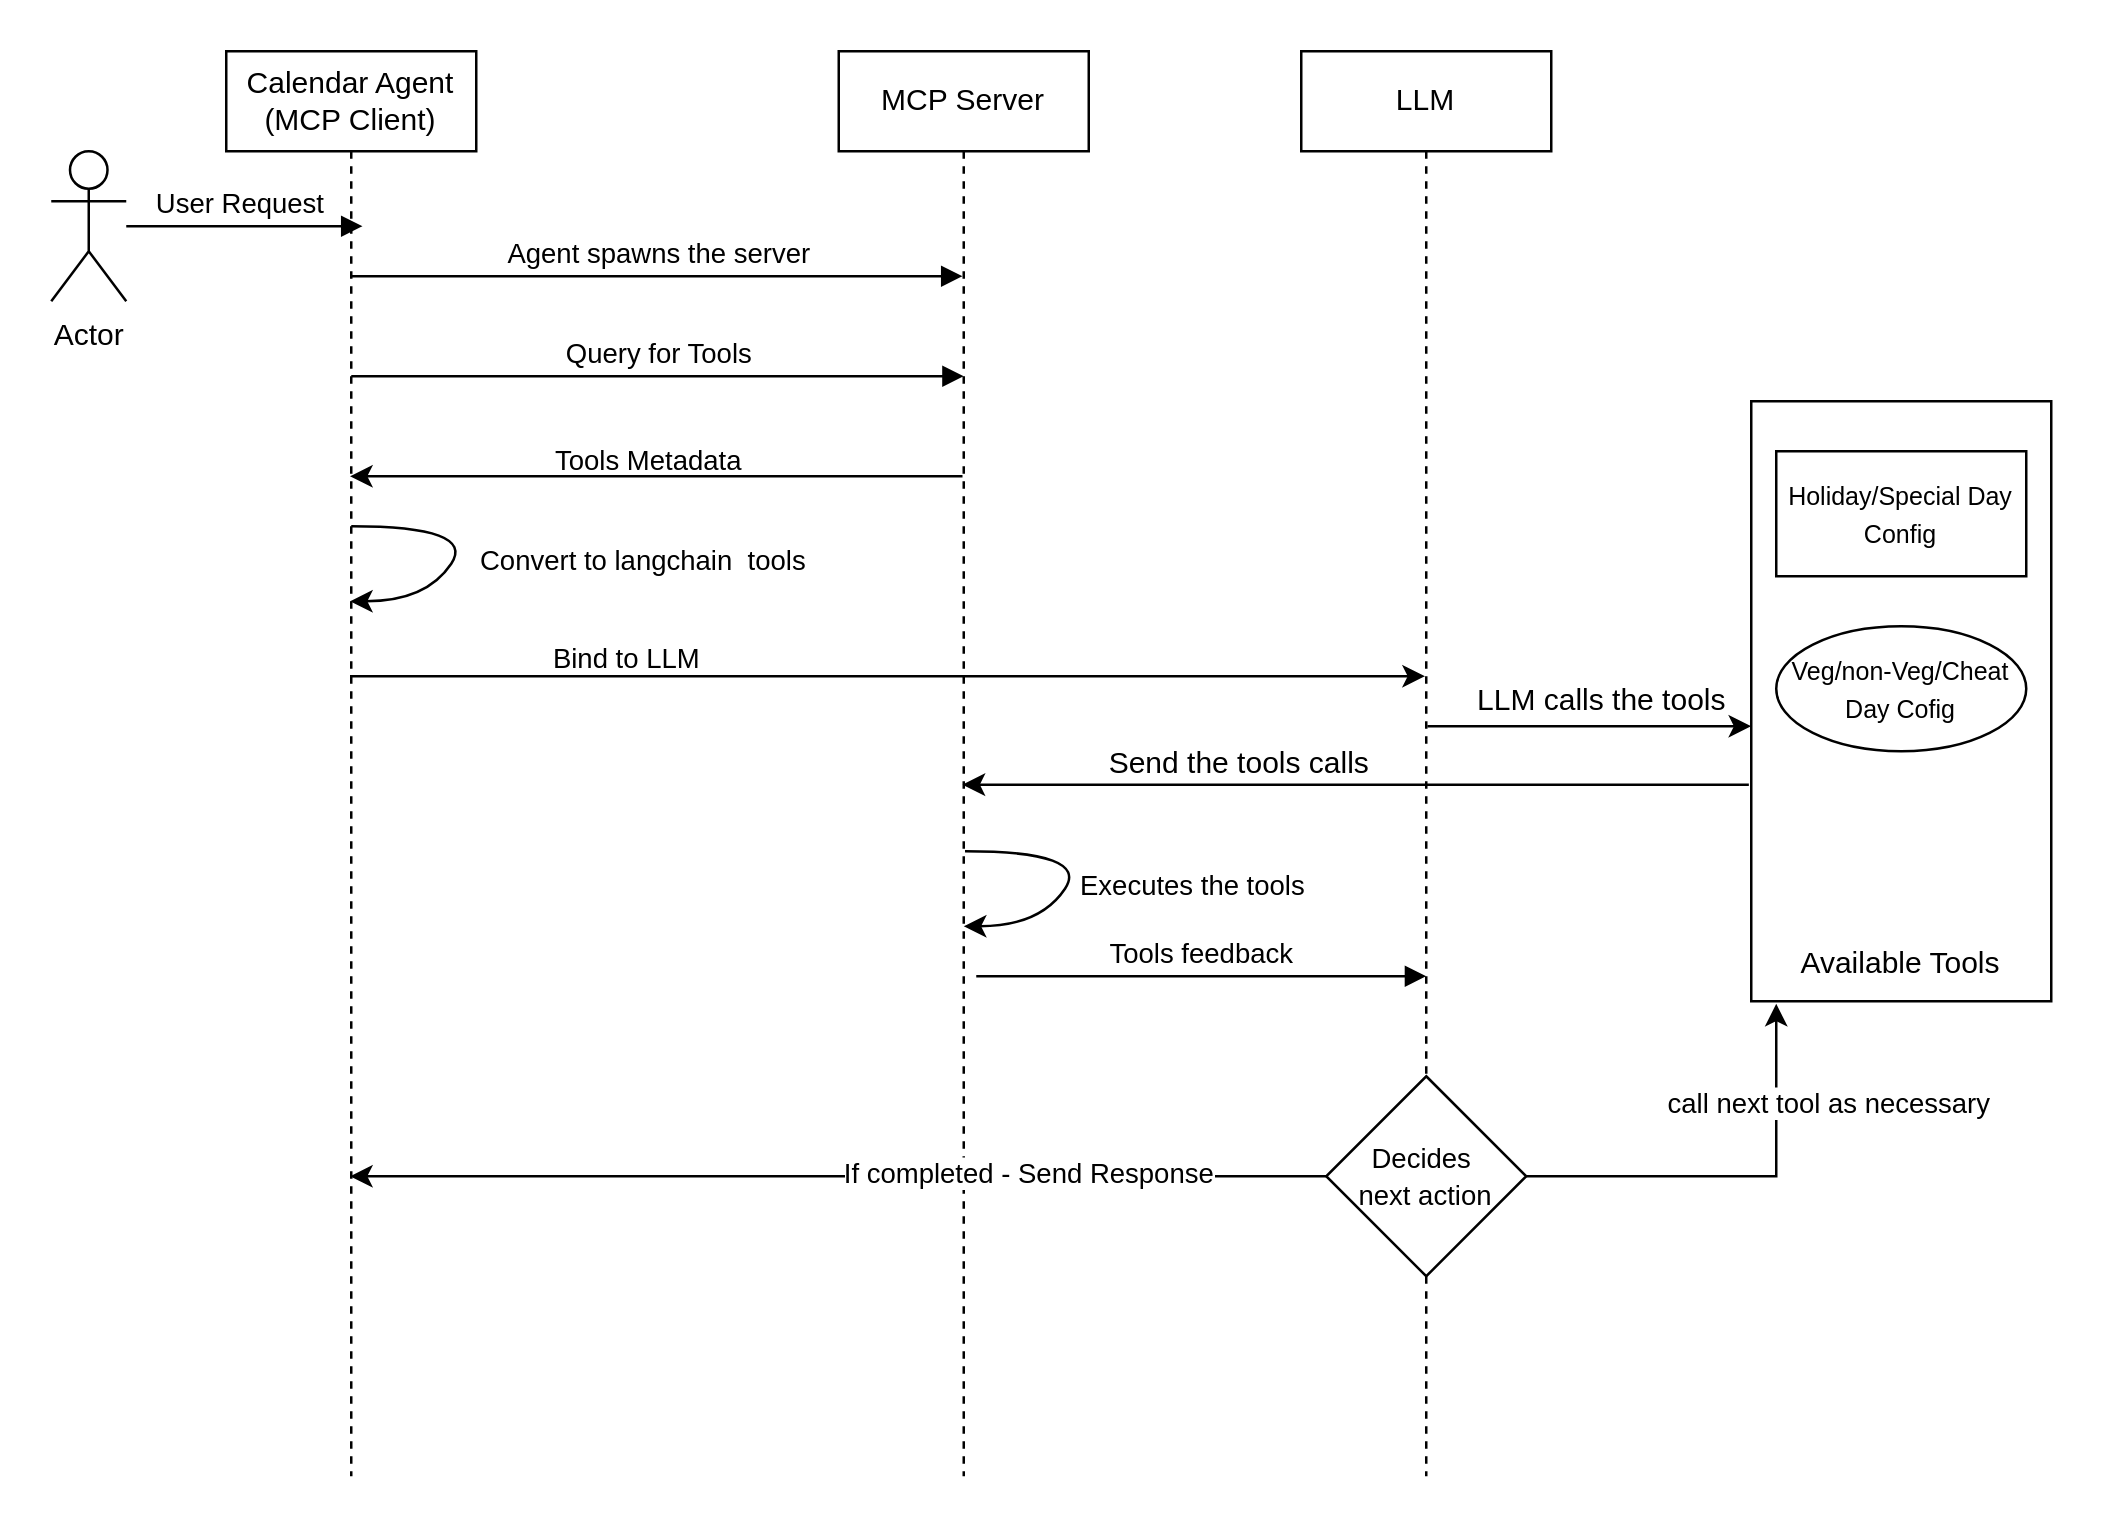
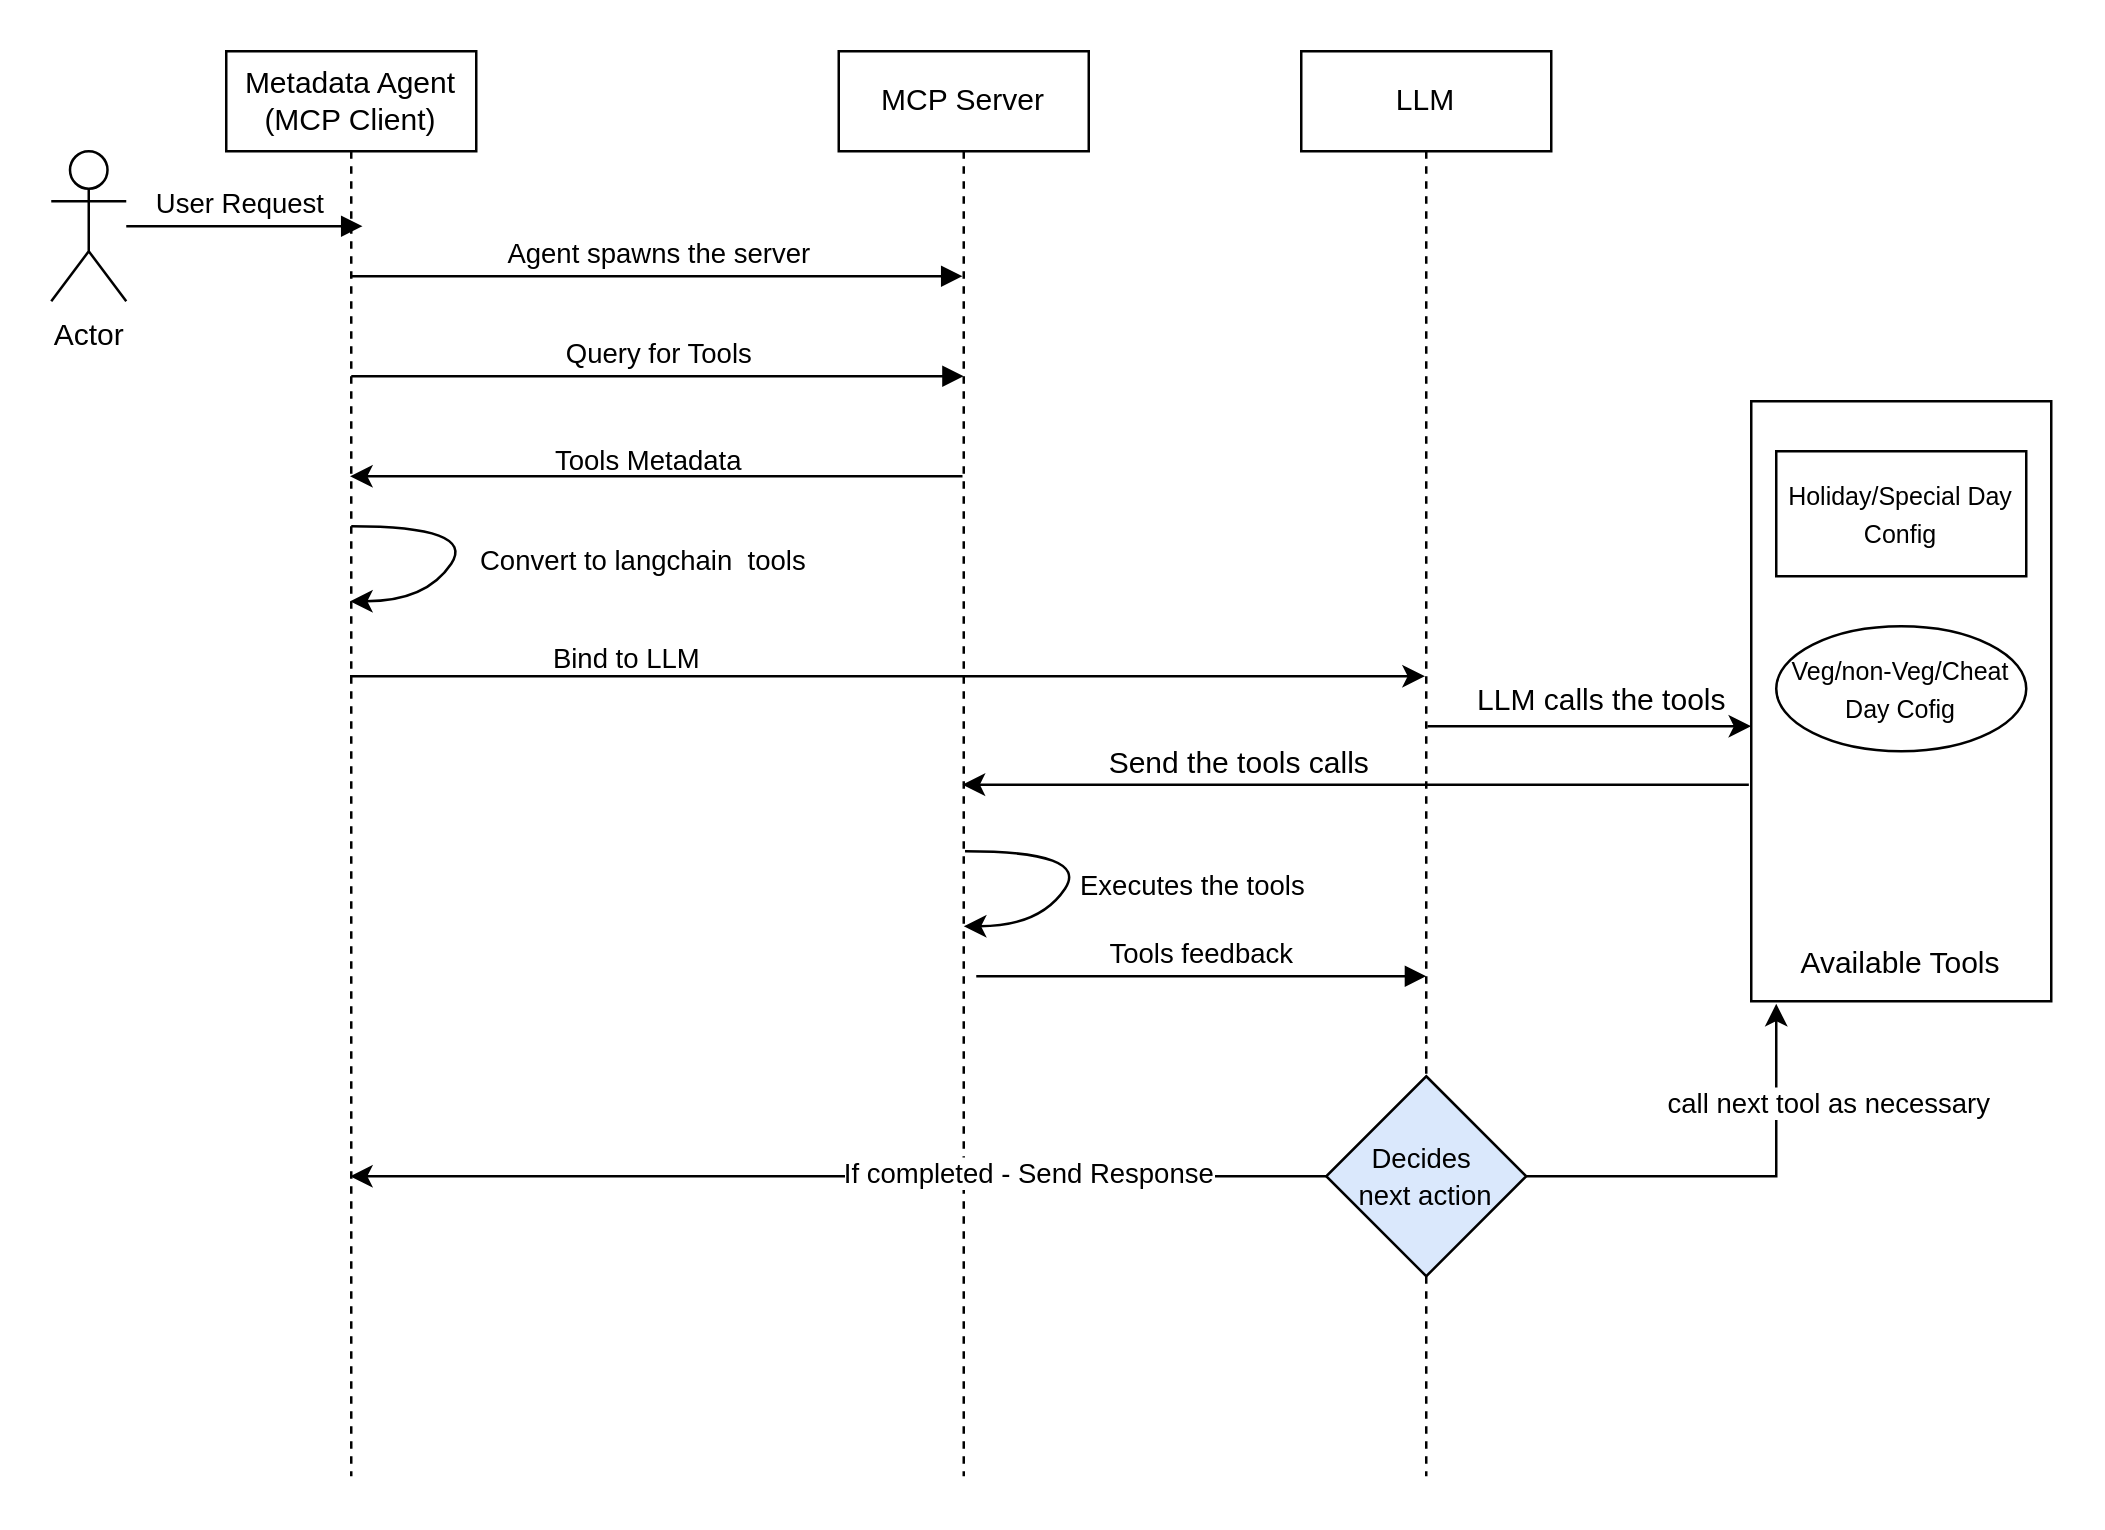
node "Calendar Agent (MCP Client)": label "Calendar Agent (MCP Client)" -> "Metadata Agent (MCP Client)"
node "Decides next action": fillcolor #ffffff -> #dae8fc
